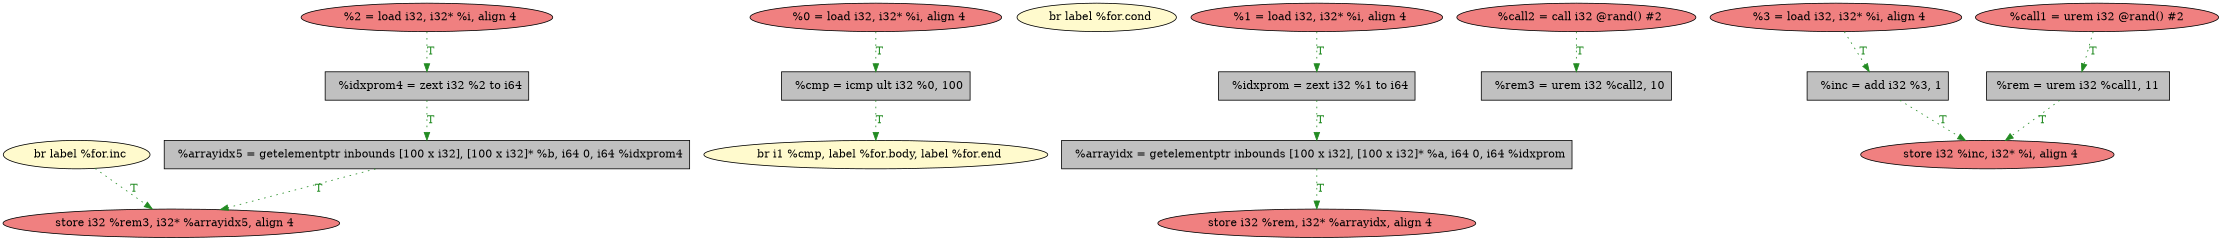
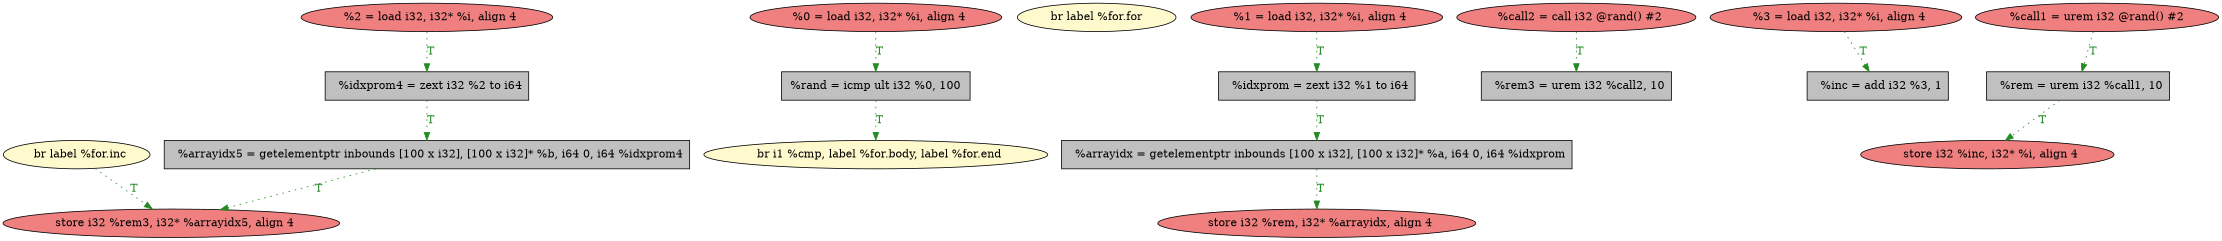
node "br label %for.cond": label "br label %for.cond" -> "br label %for.for"
node "%cmp = icmp ult i32 %0, 100": label "%cmp = icmp ult i32 %0, 100" -> "%rand = icmp ult i32 %0, 100"
node "%rem = urem i32 %call1, 11": label "%rem = urem i32 %call1, 11" -> "%rem = urem i32 %call1, 10"
edge "%inc = add i32 %3, 1" -> "store i32 %inc, i32* %i, align 4": removed, label "T"
